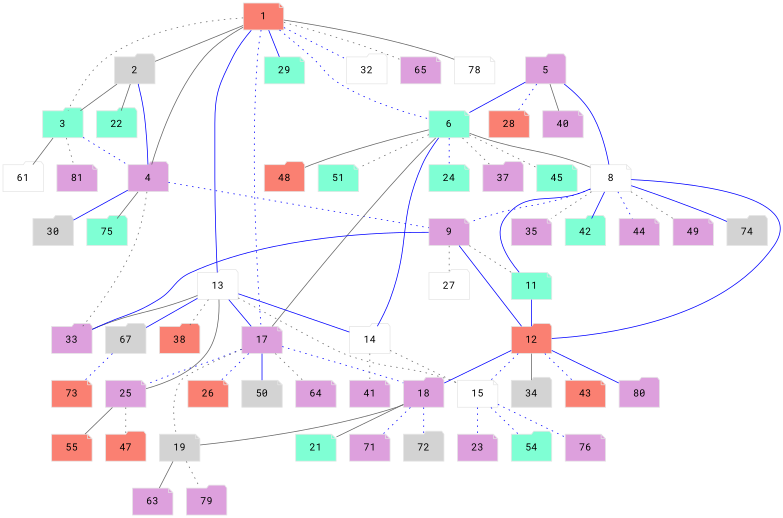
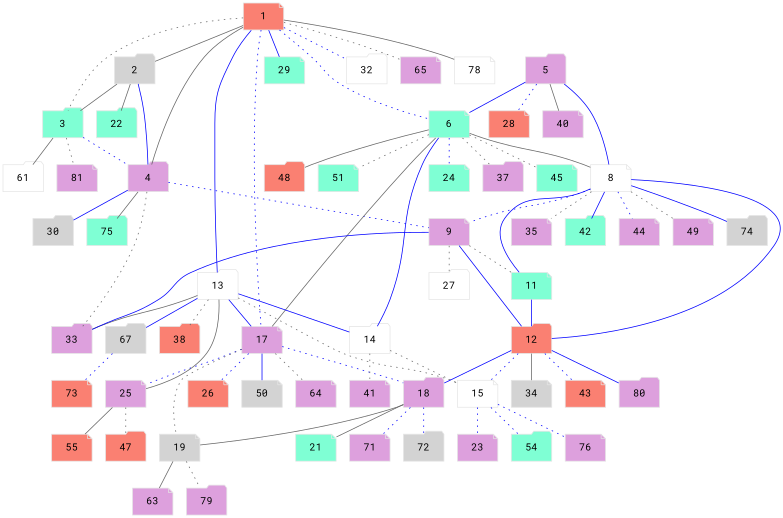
node "34": shape folder -> note
